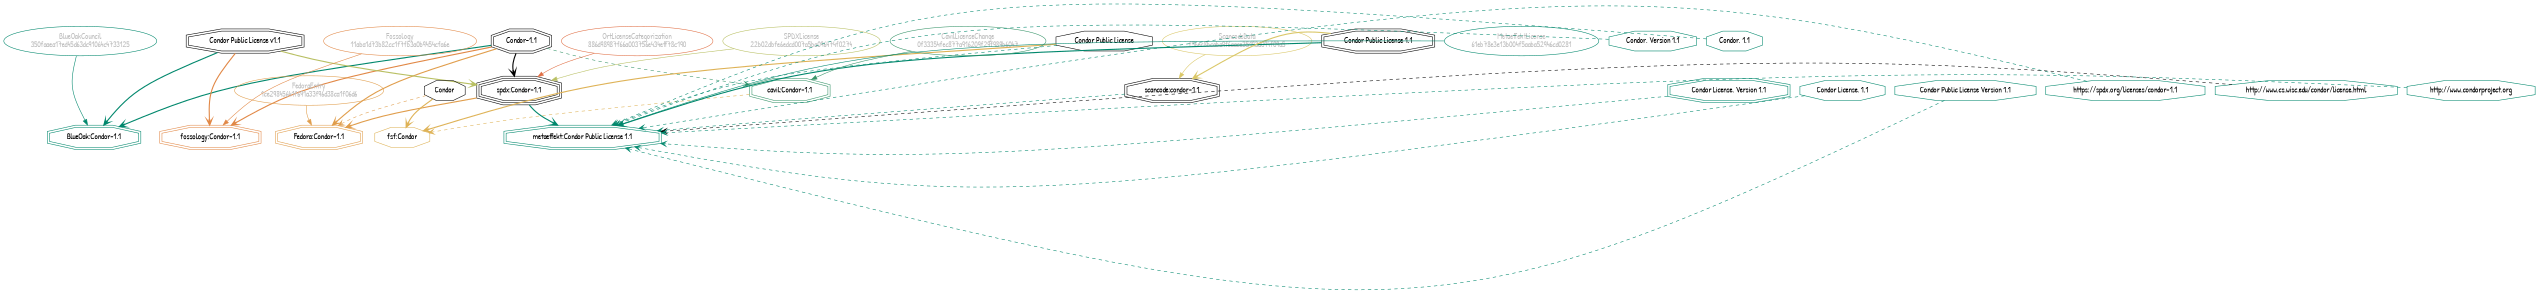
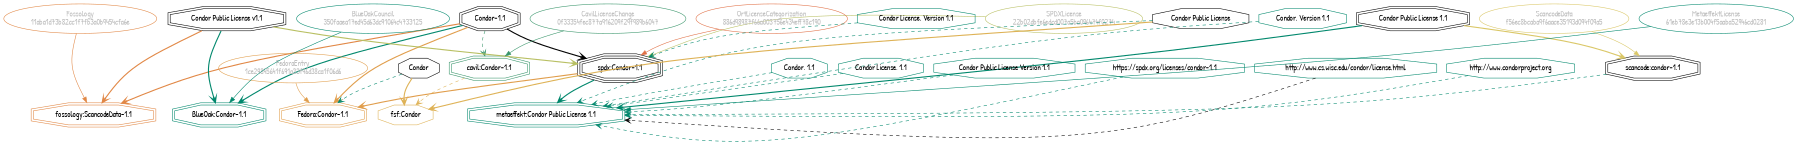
node "Condor License, Version 1.1": shape doubleoctagon -> octagon
edge "Condor" -> "Fedora:Condor-1.1": color #e09d4b -> #00876c
node "fossology:Condor-1.1": label "fossology:Condor-1.1" -> "fossology:ScancodeData-1.1"
edge "Condor License, Version 1.1" -> "metaeffekt:Condor Public License 1.1": now "Condor License, Version 1.1" -> "spdx:Condor-1.1"
